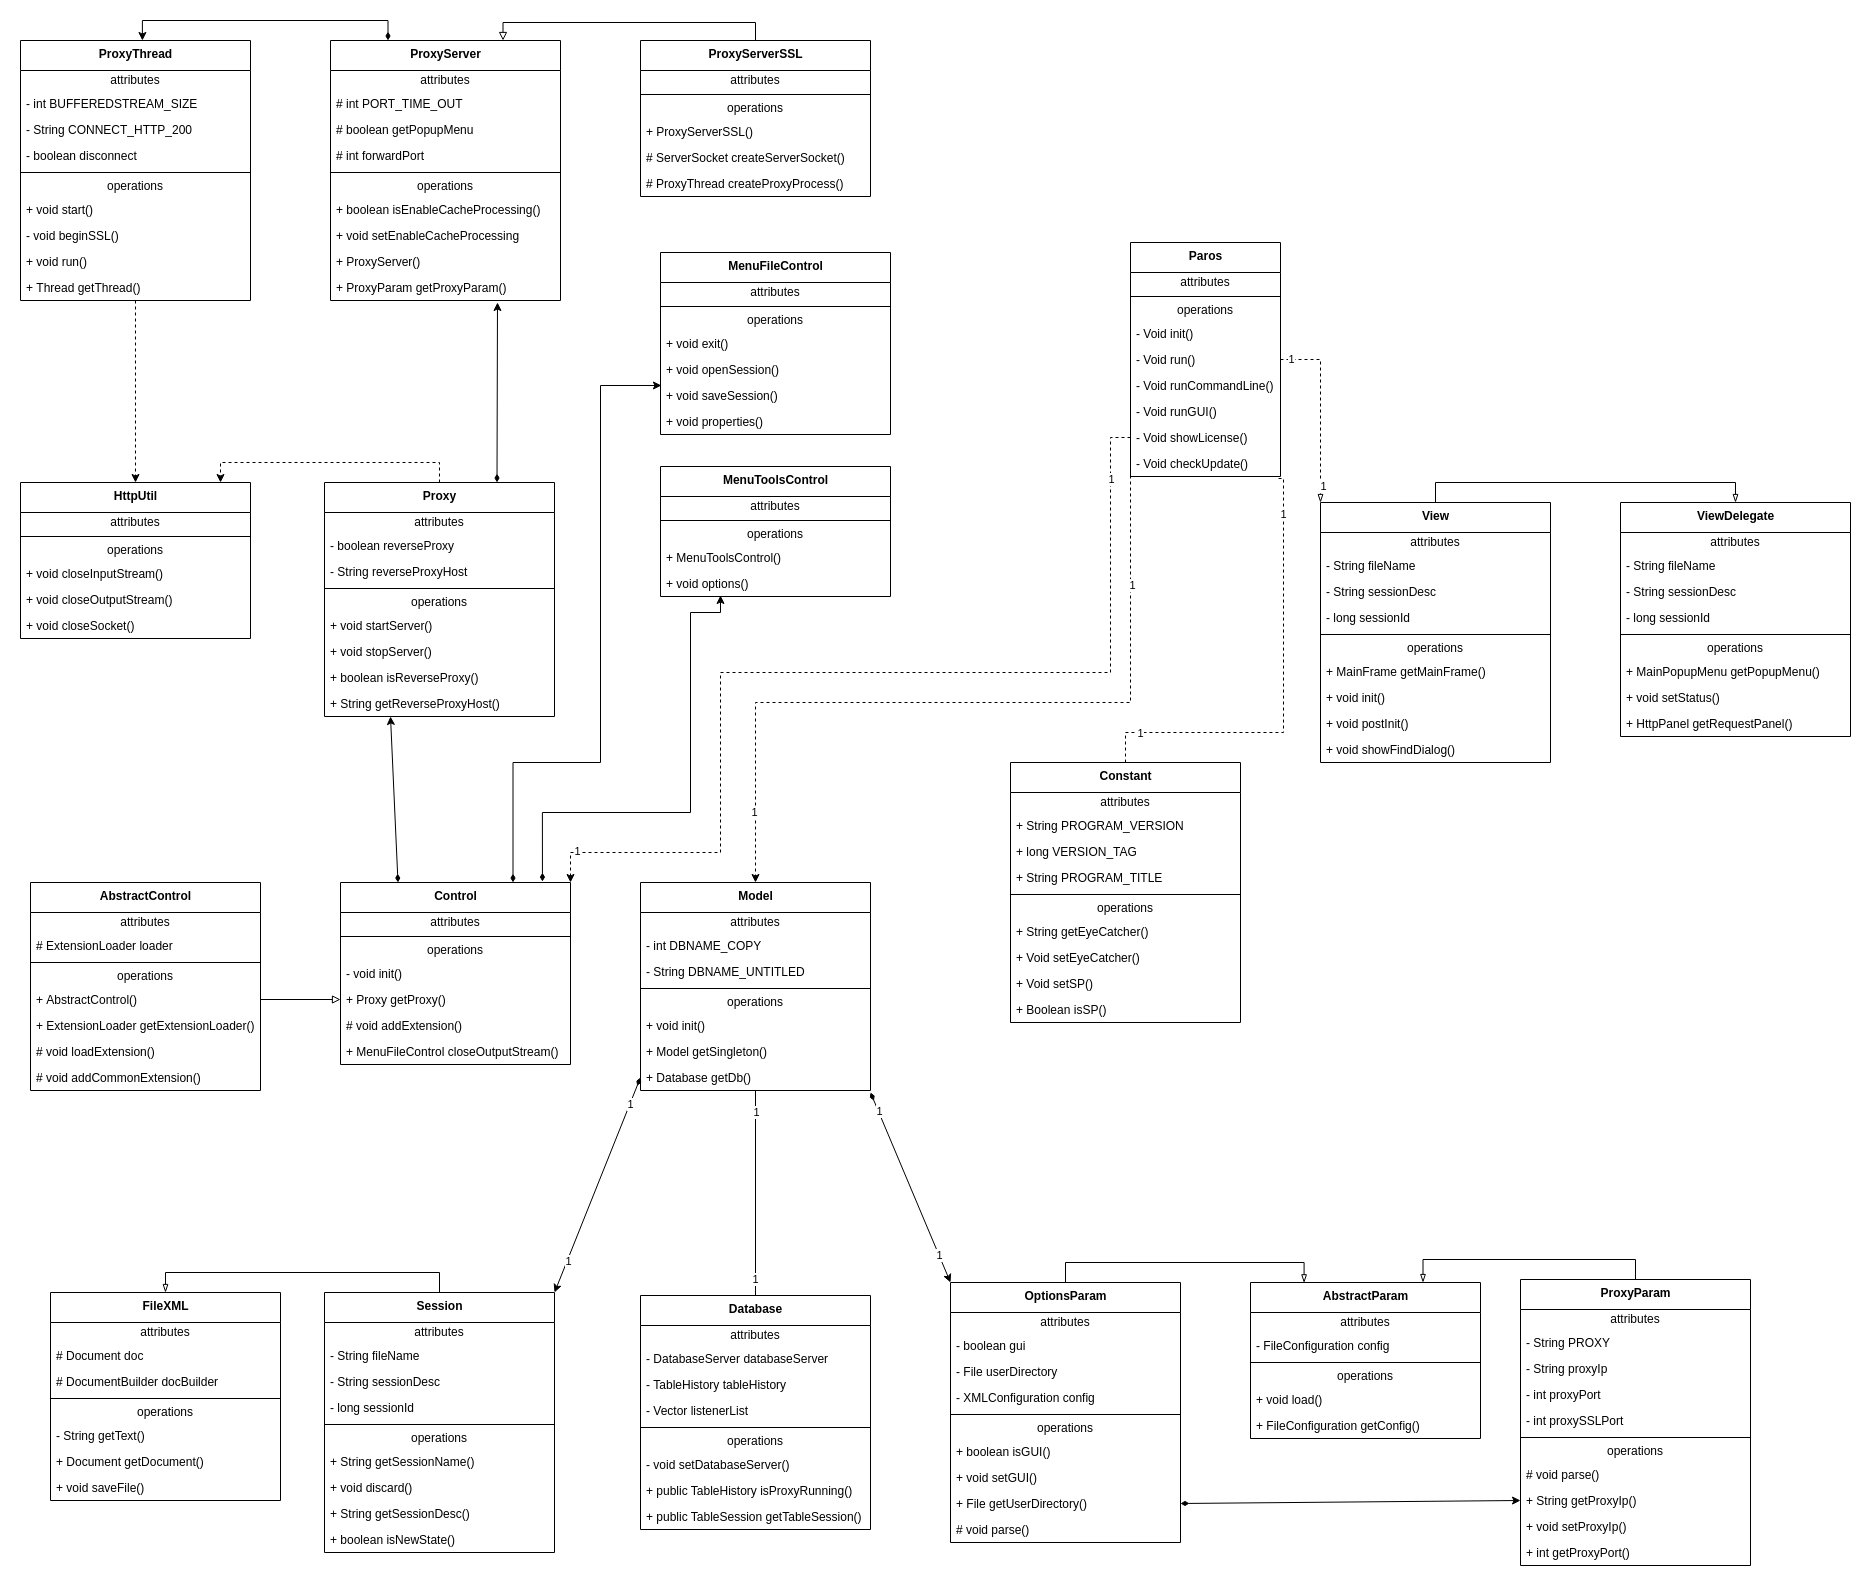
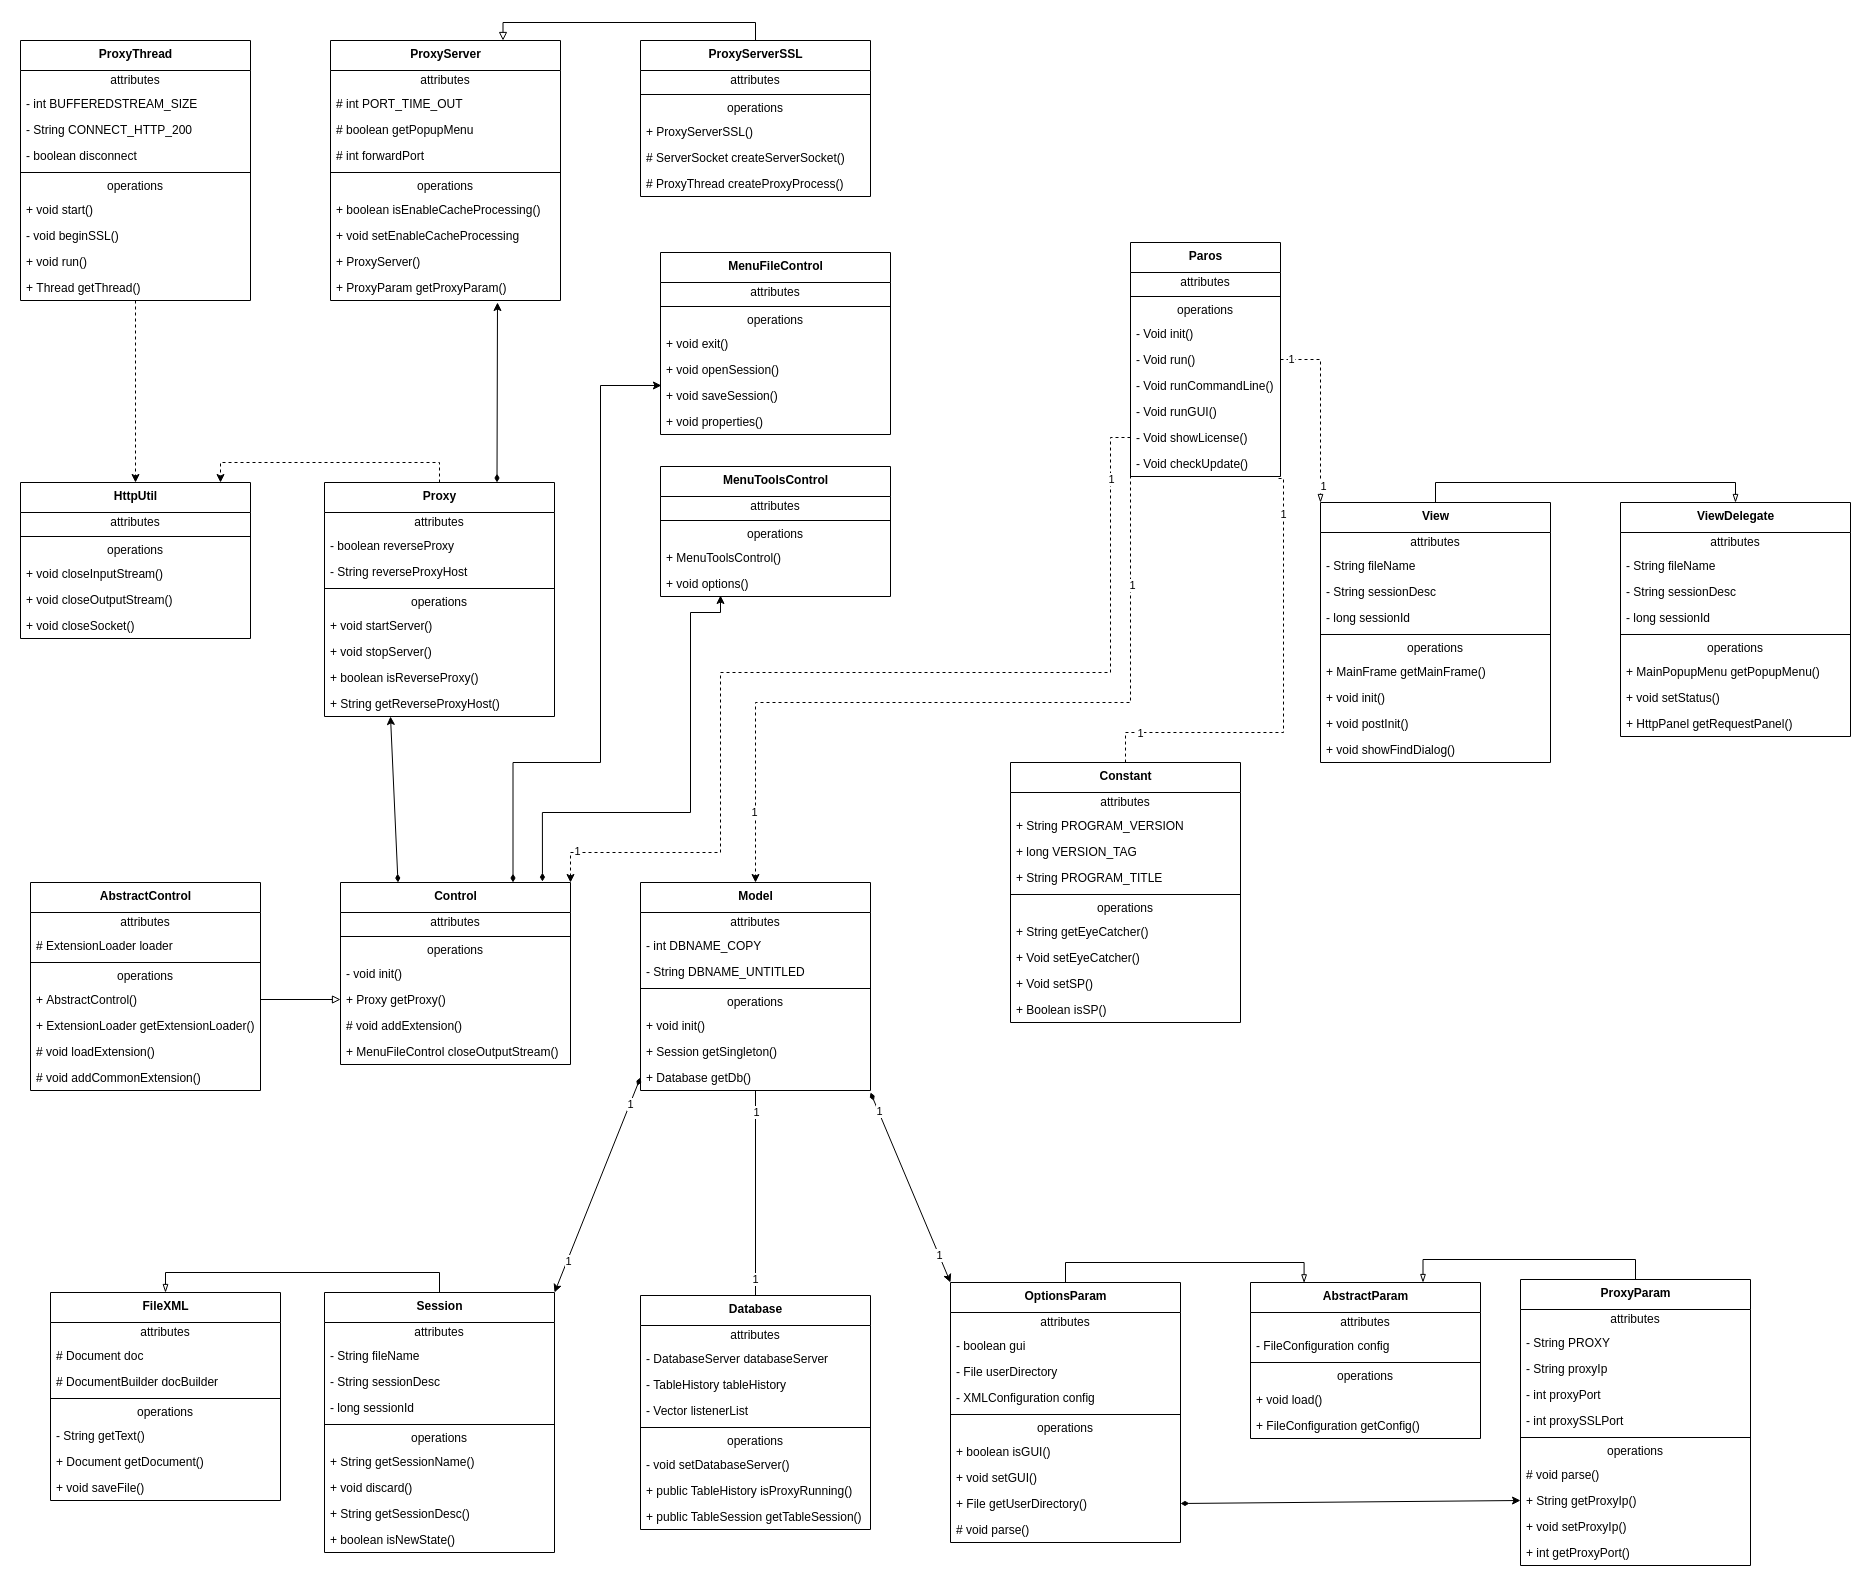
edge "ProxyThread" -- "ProxyServer": removed
node "+ Model getSingleton()": label "+ Model getSingleton()" -> "+ Session getSingleton()"
